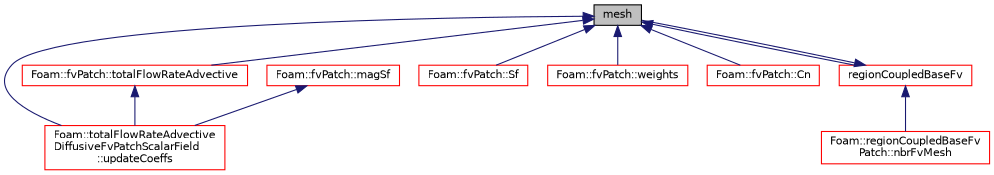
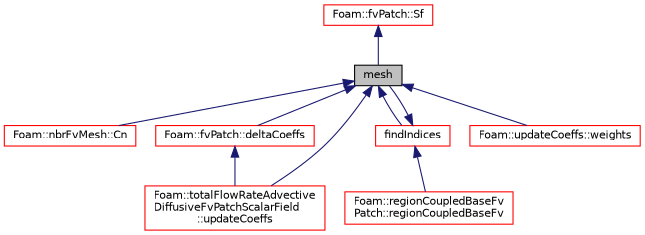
edge "Foam::fvPatch::Sf" -> "mesh": reversed
node "Foam::fvPatch::totalFlowRateAdvective": label "Foam::fvPatch::totalFlowRateAdvective" -> "Foam::fvPatch::deltaCoeffs"
node "Foam::fvPatch::magSf": removed
node "Foam::fvPatch::weights": label "Foam::fvPatch::weights" -> "Foam::updateCoeffs::weights"
node "Foam::fvPatch::Cn": label "Foam::fvPatch::Cn" -> "Foam::nbrFvMesh::Cn"
node "regionCoupledBaseFv": label "regionCoupledBaseFv" -> "findIndices"
node "Foam::regionCoupledBaseFv Patch::nbrFvMesh": label "Foam::regionCoupledBaseFv Patch::nbrFvMesh" -> "Foam::regionCoupledBaseFv Patch::regionCoupledBaseFv"
